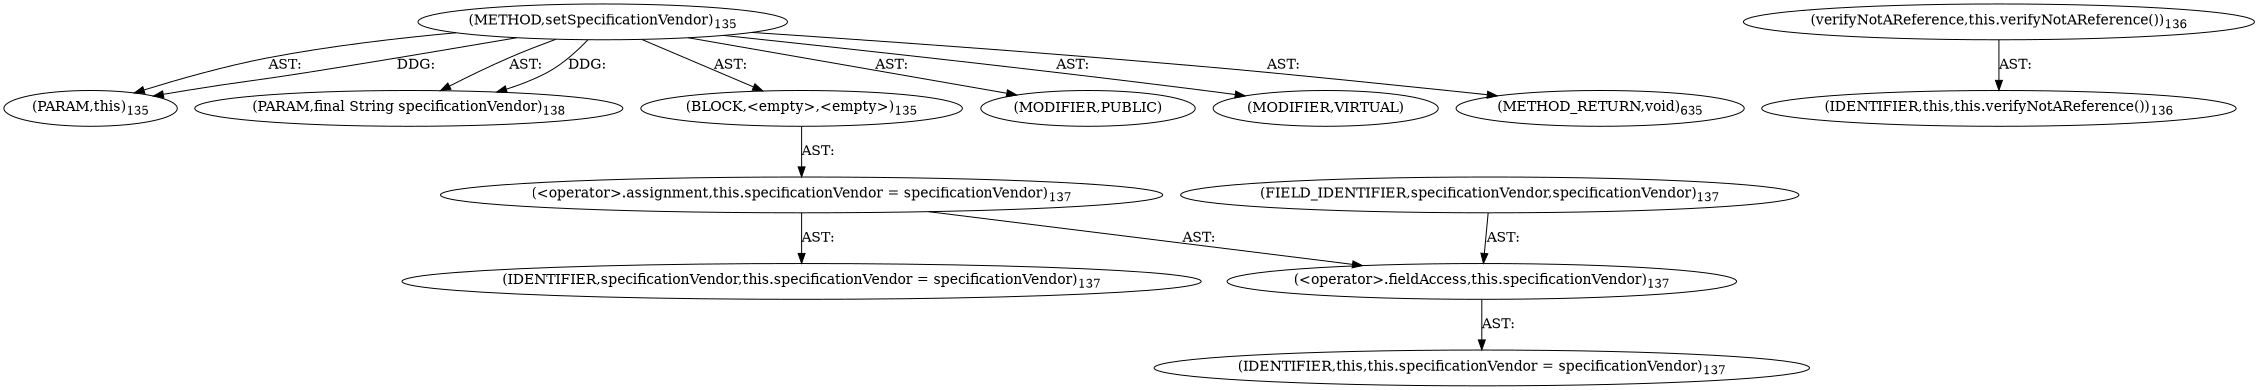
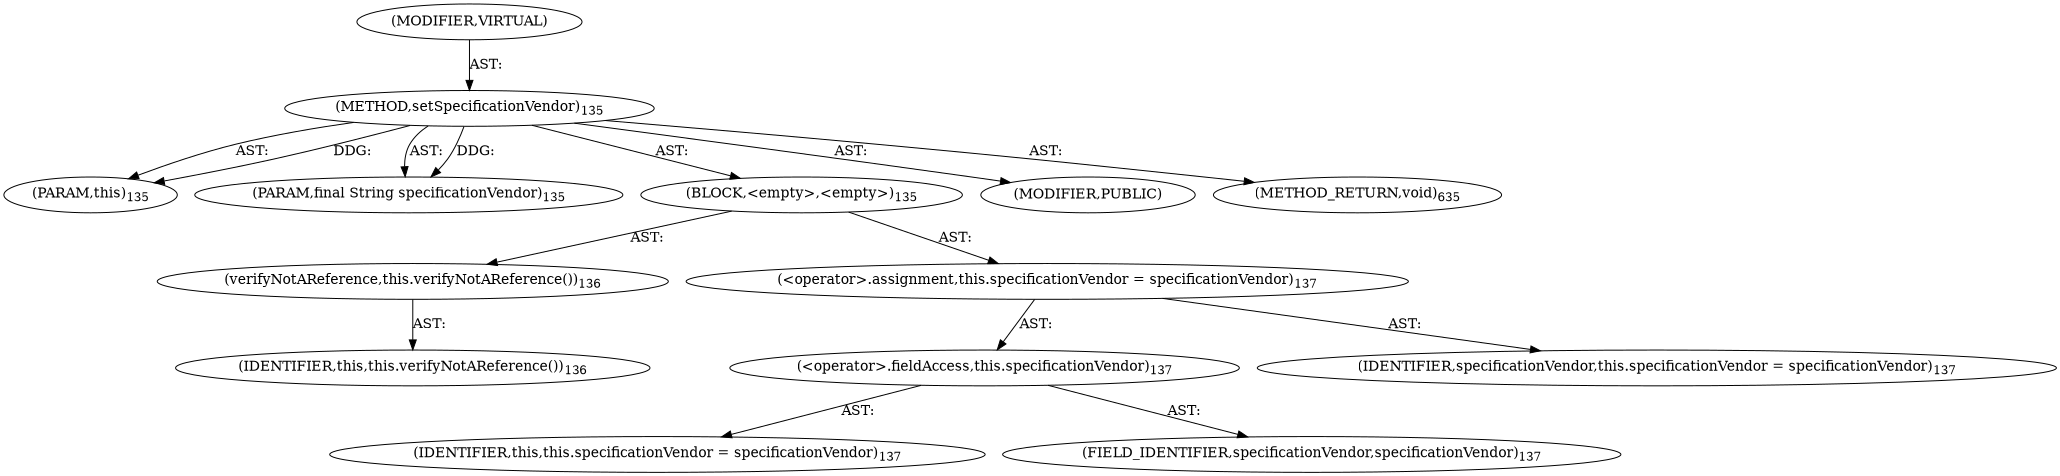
edge "(METHOD,setSpecificationVendor)" -> "(MODIFIER,VIRTUAL)": reversed
node "(PARAM,final String specificationVendor)": text "138" -> "135"
edge "(FIELD_IDENTIFIER,specificationVendor,specificationVendor)" -> "(<operator>.fieldAccess,this.specificationVendor)": reversed
edge "(BLOCK,<empty>,<empty>)" -> "(verifyNotAReference,this.verifyNotAReference())": added, label "AST:"
